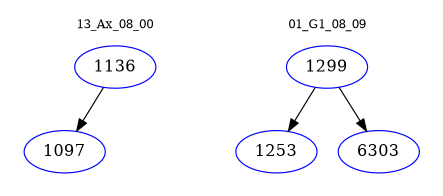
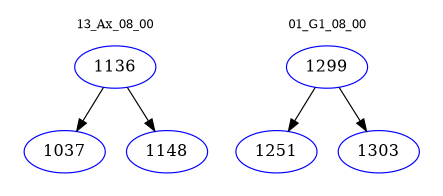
cluster "01_G1_08_09": label "01_G1_08_09" -> "01_G1_08_00"
node "1097": label "1097" -> "1037"
node "1148": added
node "1253": label "1253" -> "1251"
node "6303": label "6303" -> "1303"
